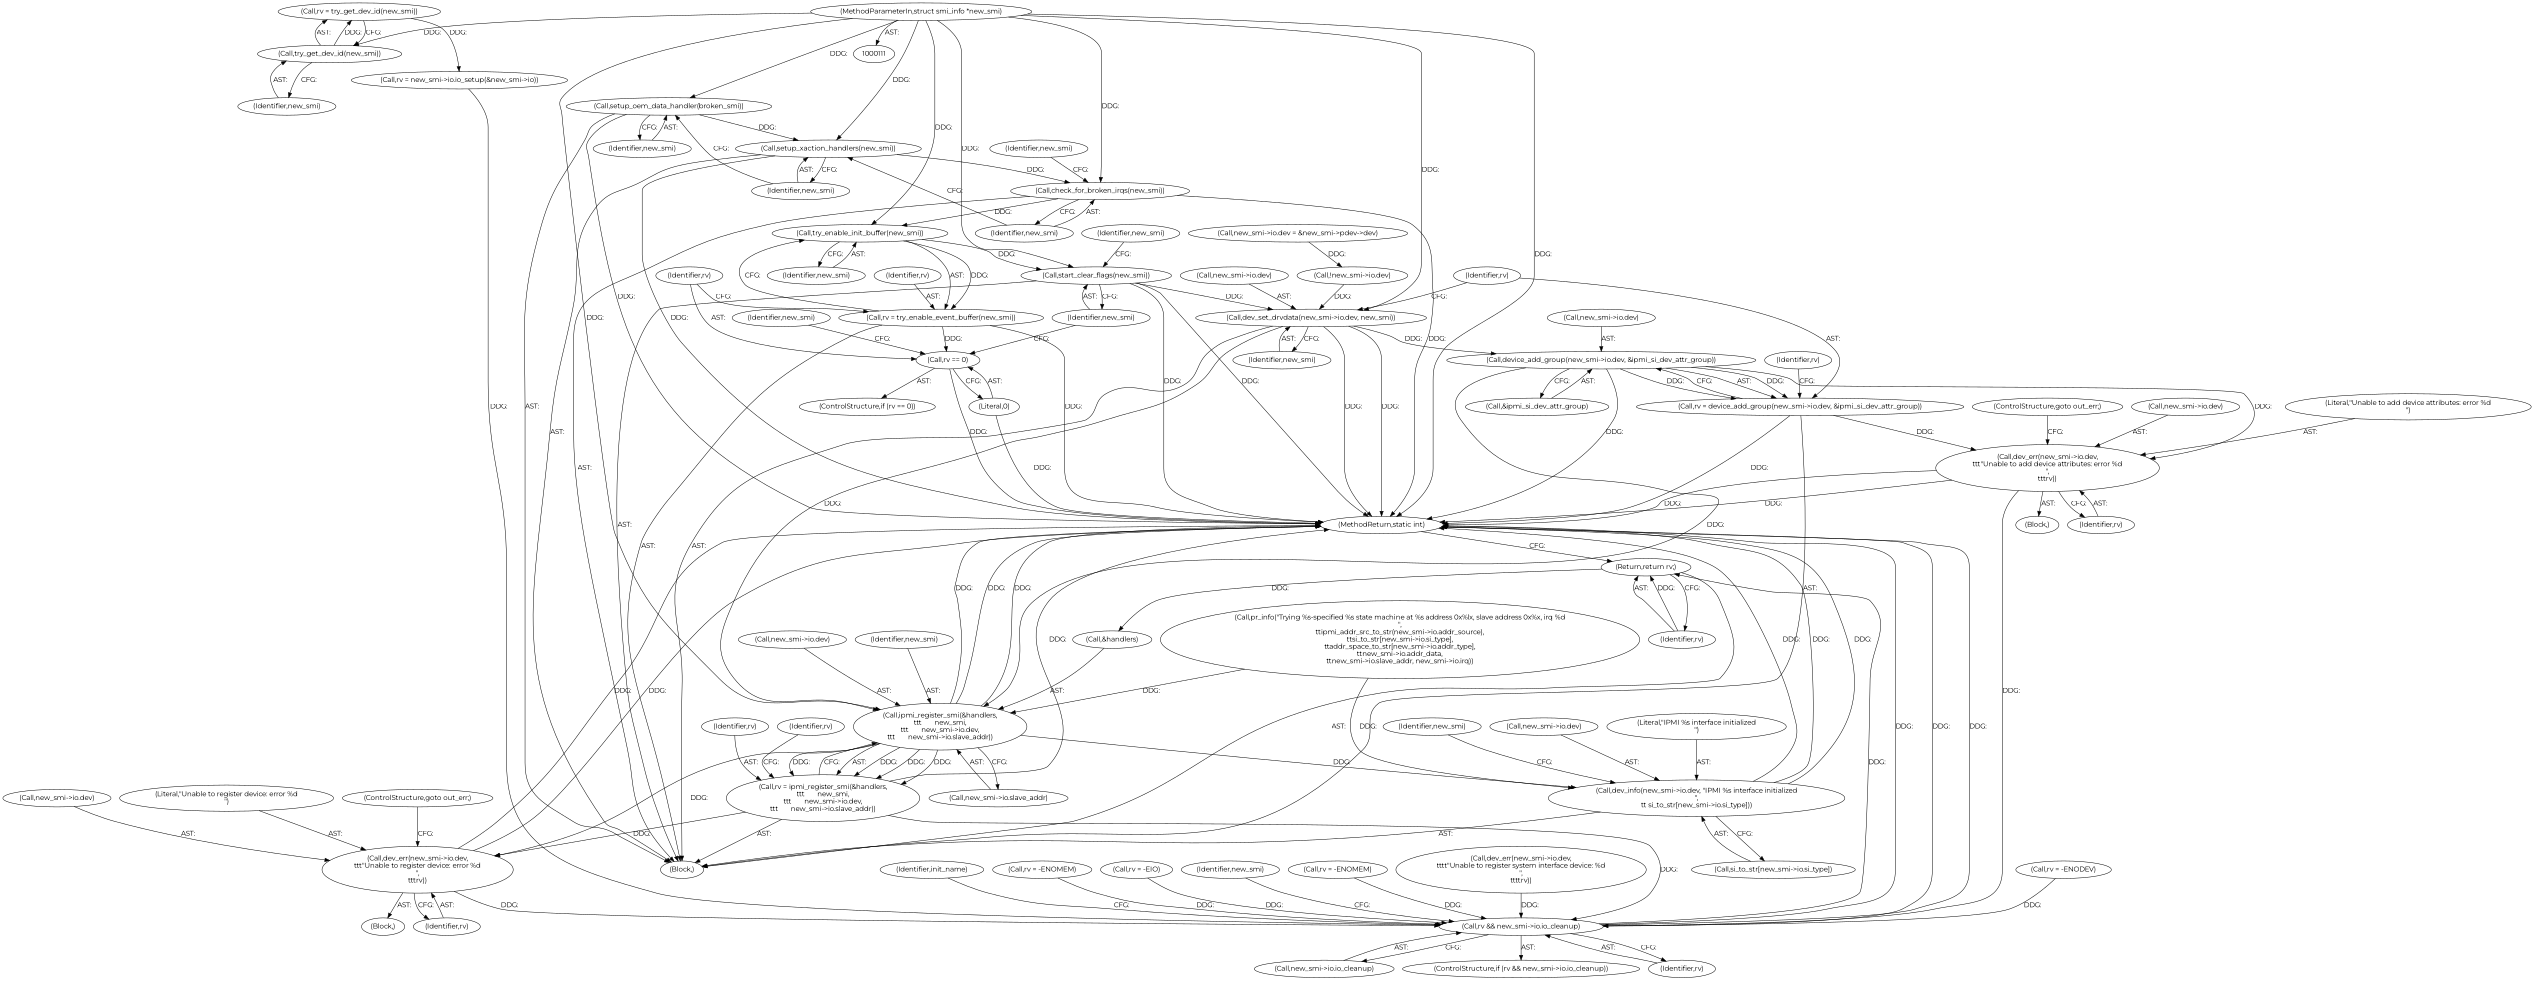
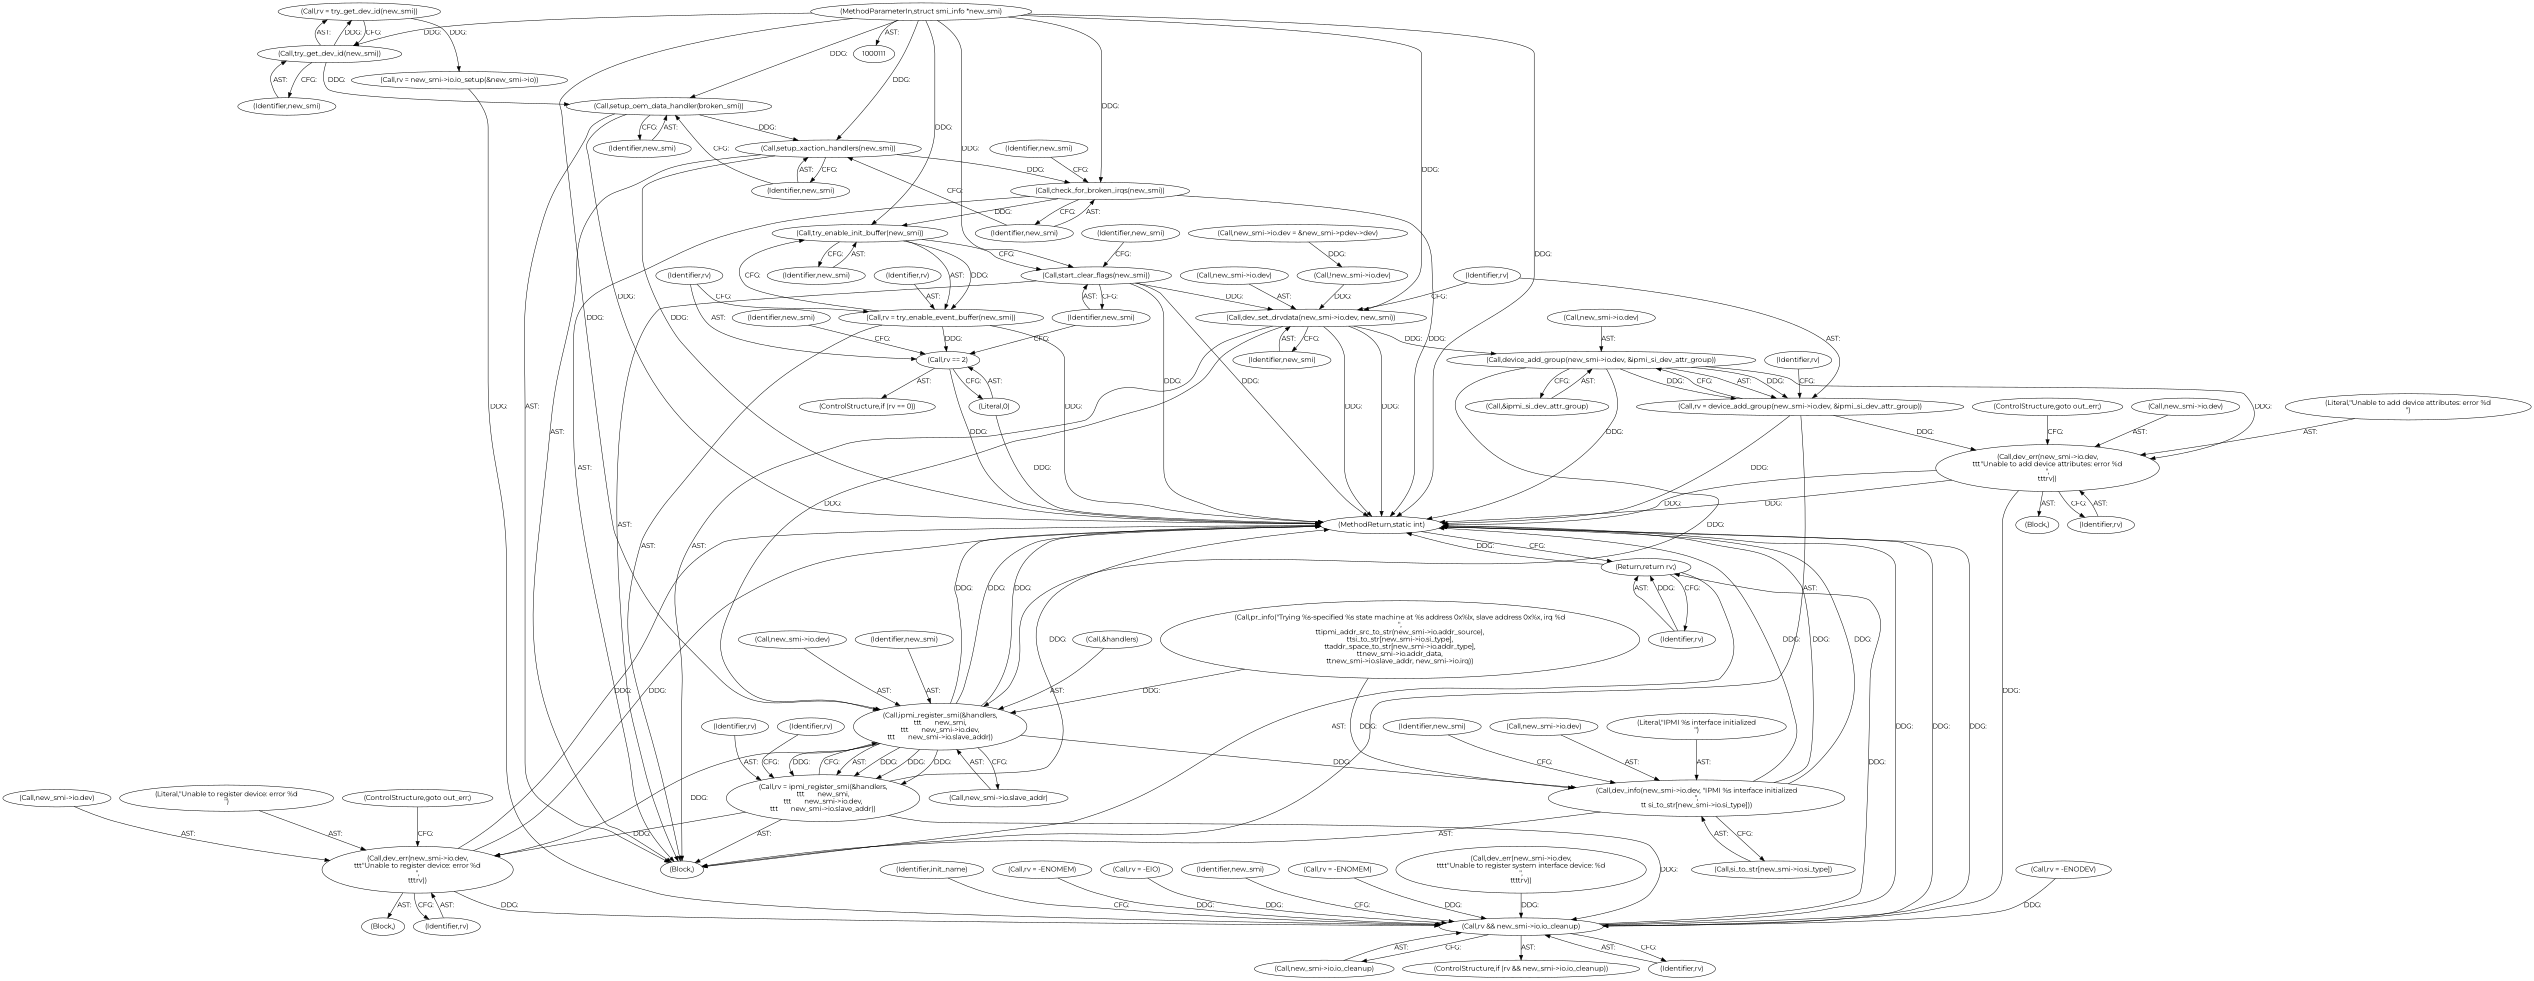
edge "(Call,try_get_dev_id(new_smi))" -> "(Call,setup_oem_data_handler(broken_smi))": added, label "DDG:"
edge "(Call,try_enable_init_buffer(new_smi))" -> "(Call,start_clear_flags(new_smi))": label "DDG: " -> "CFG: "
node "(Call,rv == 0)": label "(Call,rv == 0)" -> "(Call,rv == 2)"
edge "(Return,return rv;)" -> "(Call,&handlers)": now "(Return,return rv;)" -> "(MethodReturn,static int)"
